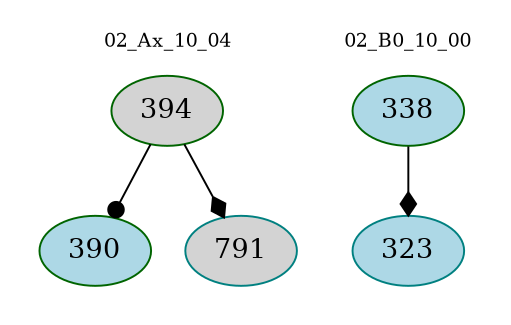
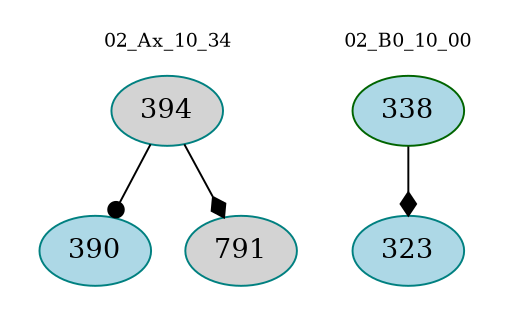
cluster "02_Ax_10_04": label "02_Ax_10_04" -> "02_Ax_10_34"
node "394": color darkgreen -> teal
node "390": color darkgreen -> teal
